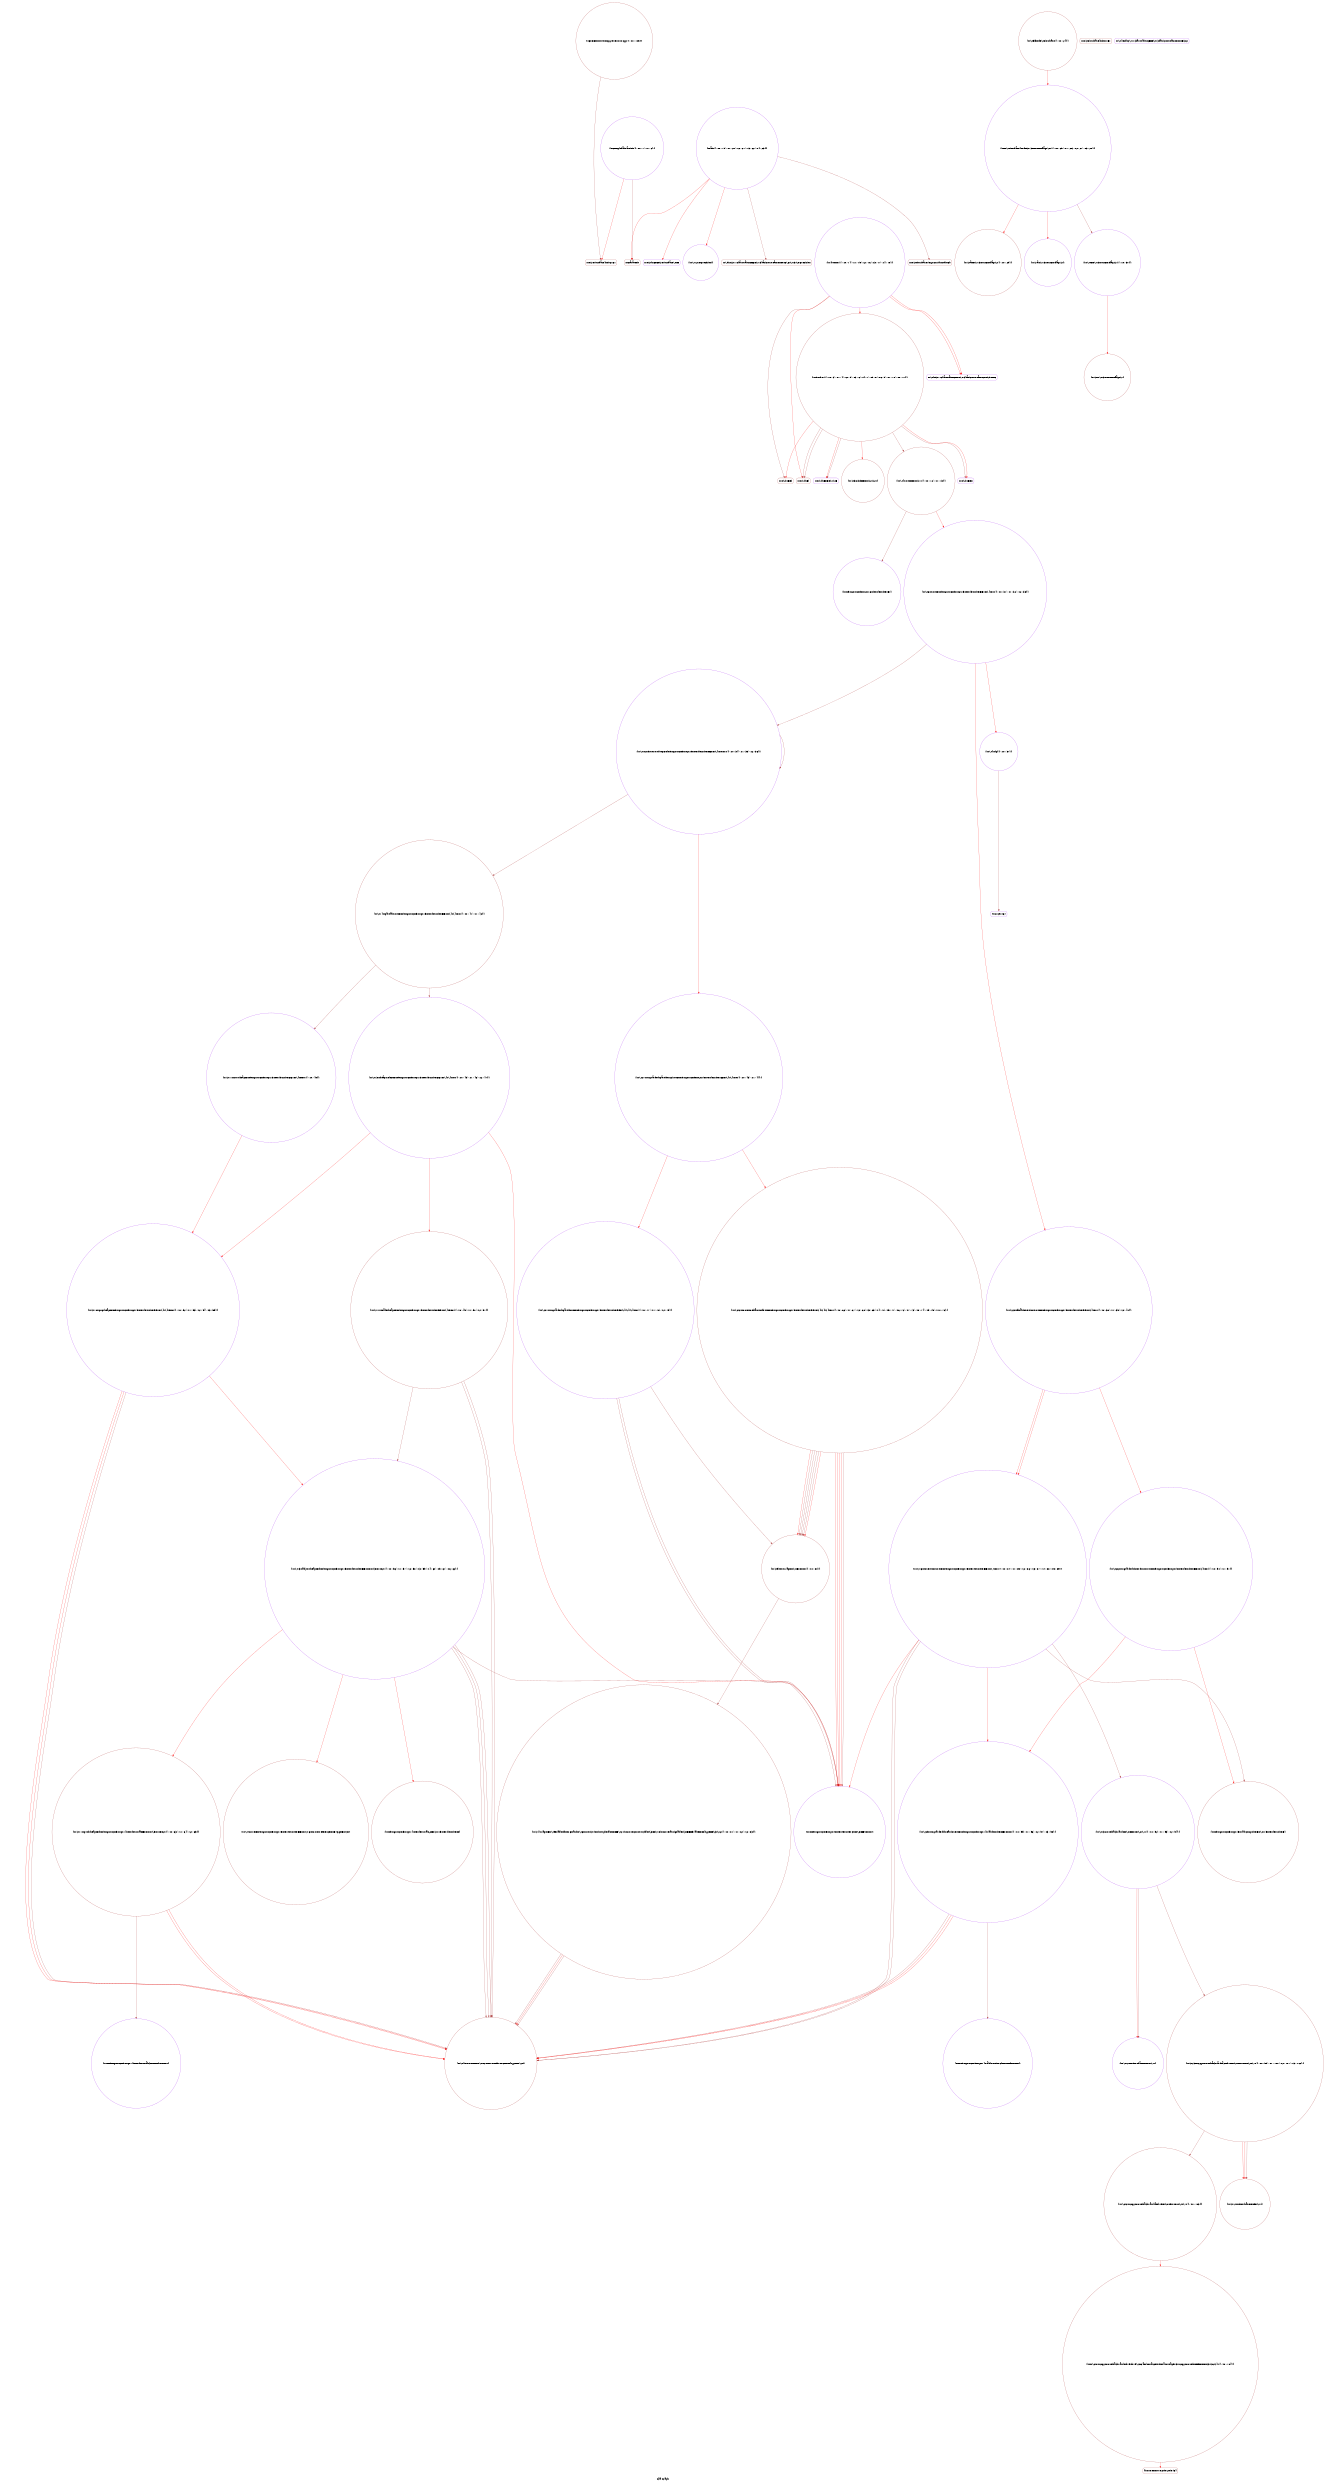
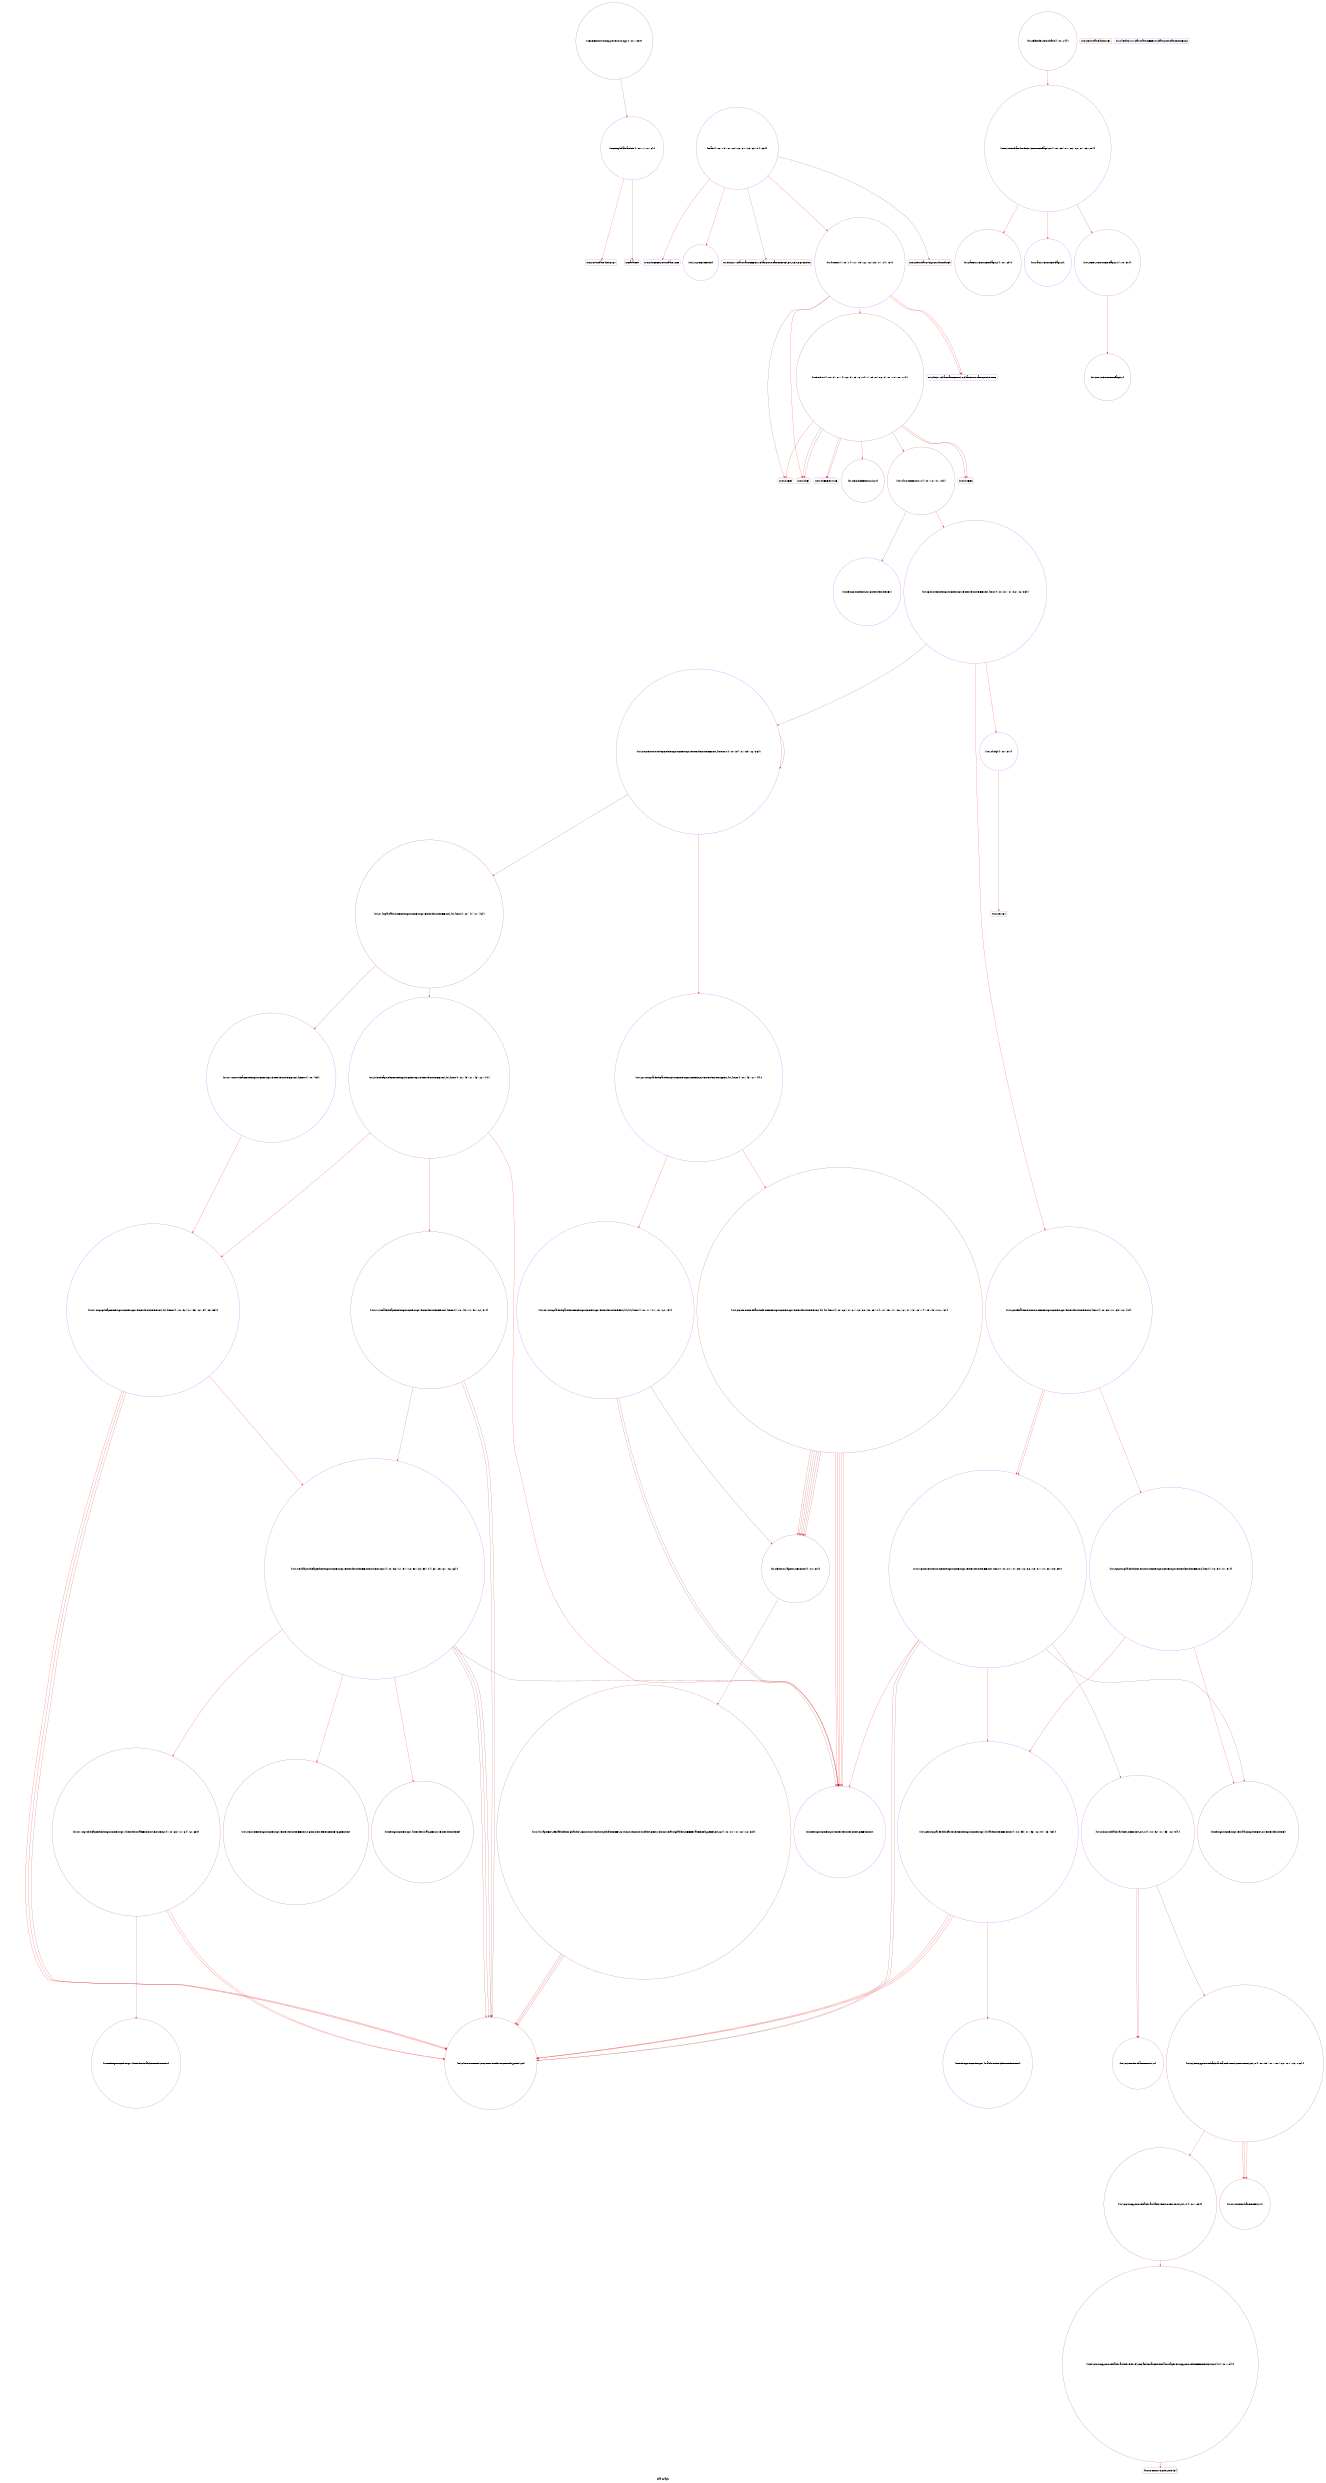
edge "{_GLOBAL__sub_I_cgy4ever_0_0.cpp|{<s0>105}}" -> "_ZNSt8ios_base4InitC1Ev": now "{_GLOBAL__sub_I_cgy4ever_0_0.cpp|{<s0>105}}" -> "{__cxx_global_var_init|{<s0>1|<s1>2}}"
edge "{main|{<s0>19|<s1>20|<s2>21|<s3>22|<s4>23}}" -> "__cxa_atexit": now "{main|{<s0>19|<s1>20|<s2>21|<s3>22|<s4>23}}" -> "{_Z4MAINv|{<s0>14|<s1>15|<s2>16|<s3>17|<s4>18}}"
